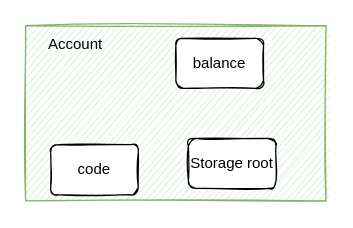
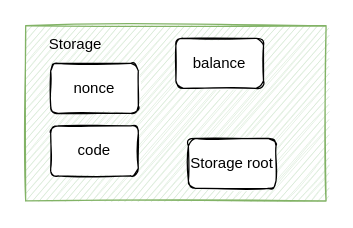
node "Account": label "Account" -> "Storage"
node "nonce": added
node "code": moved (94, 169) -> (94, 151)
